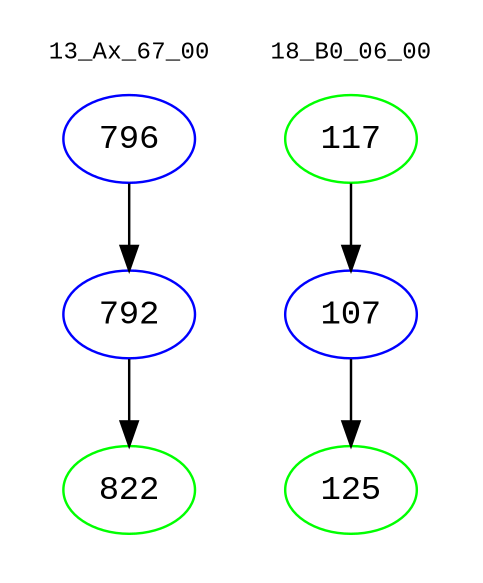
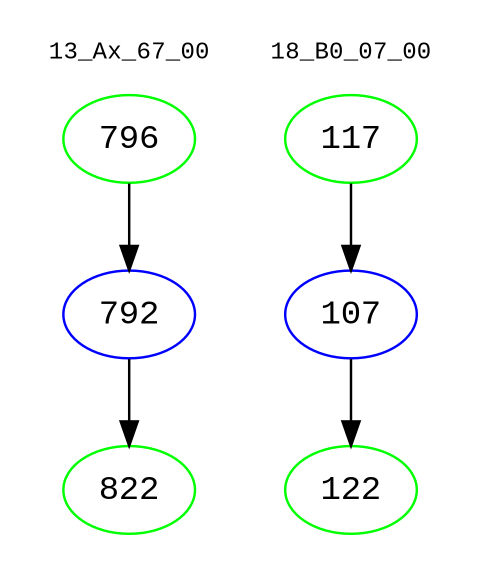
cluster "18_B0_06_00": label "18_B0_06_00" -> "18_B0_07_00"
node "796": color blue -> green
node "125": label "125" -> "122"
